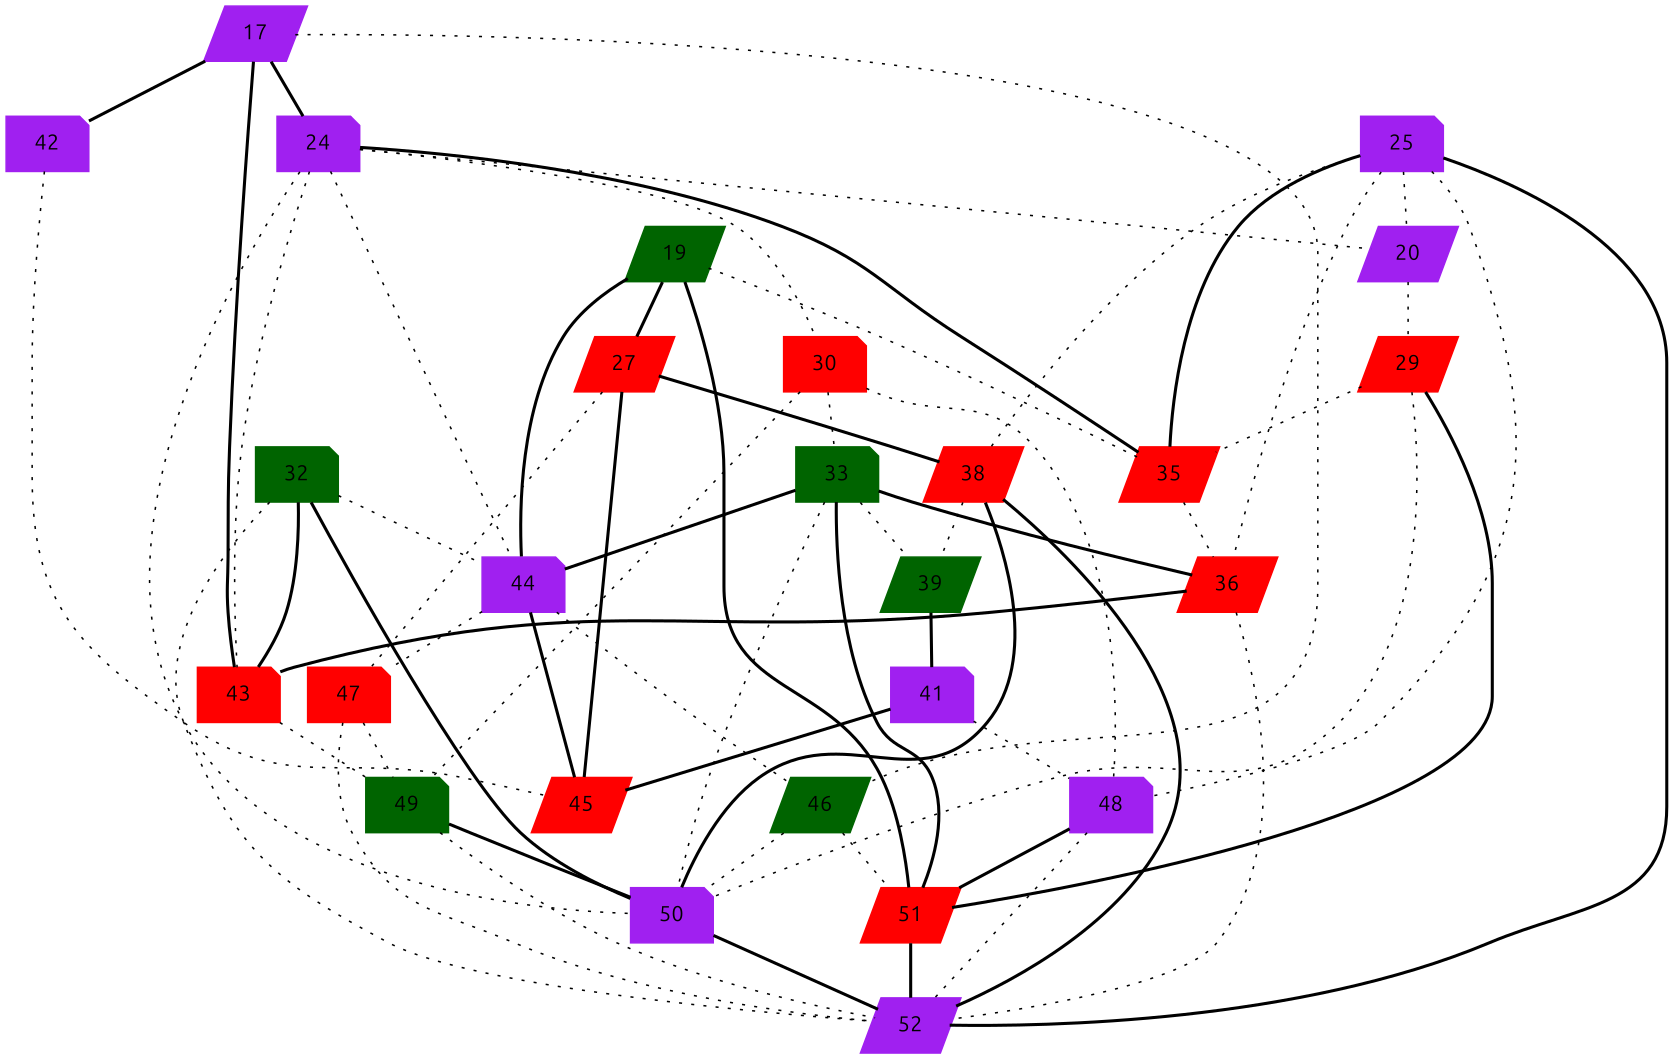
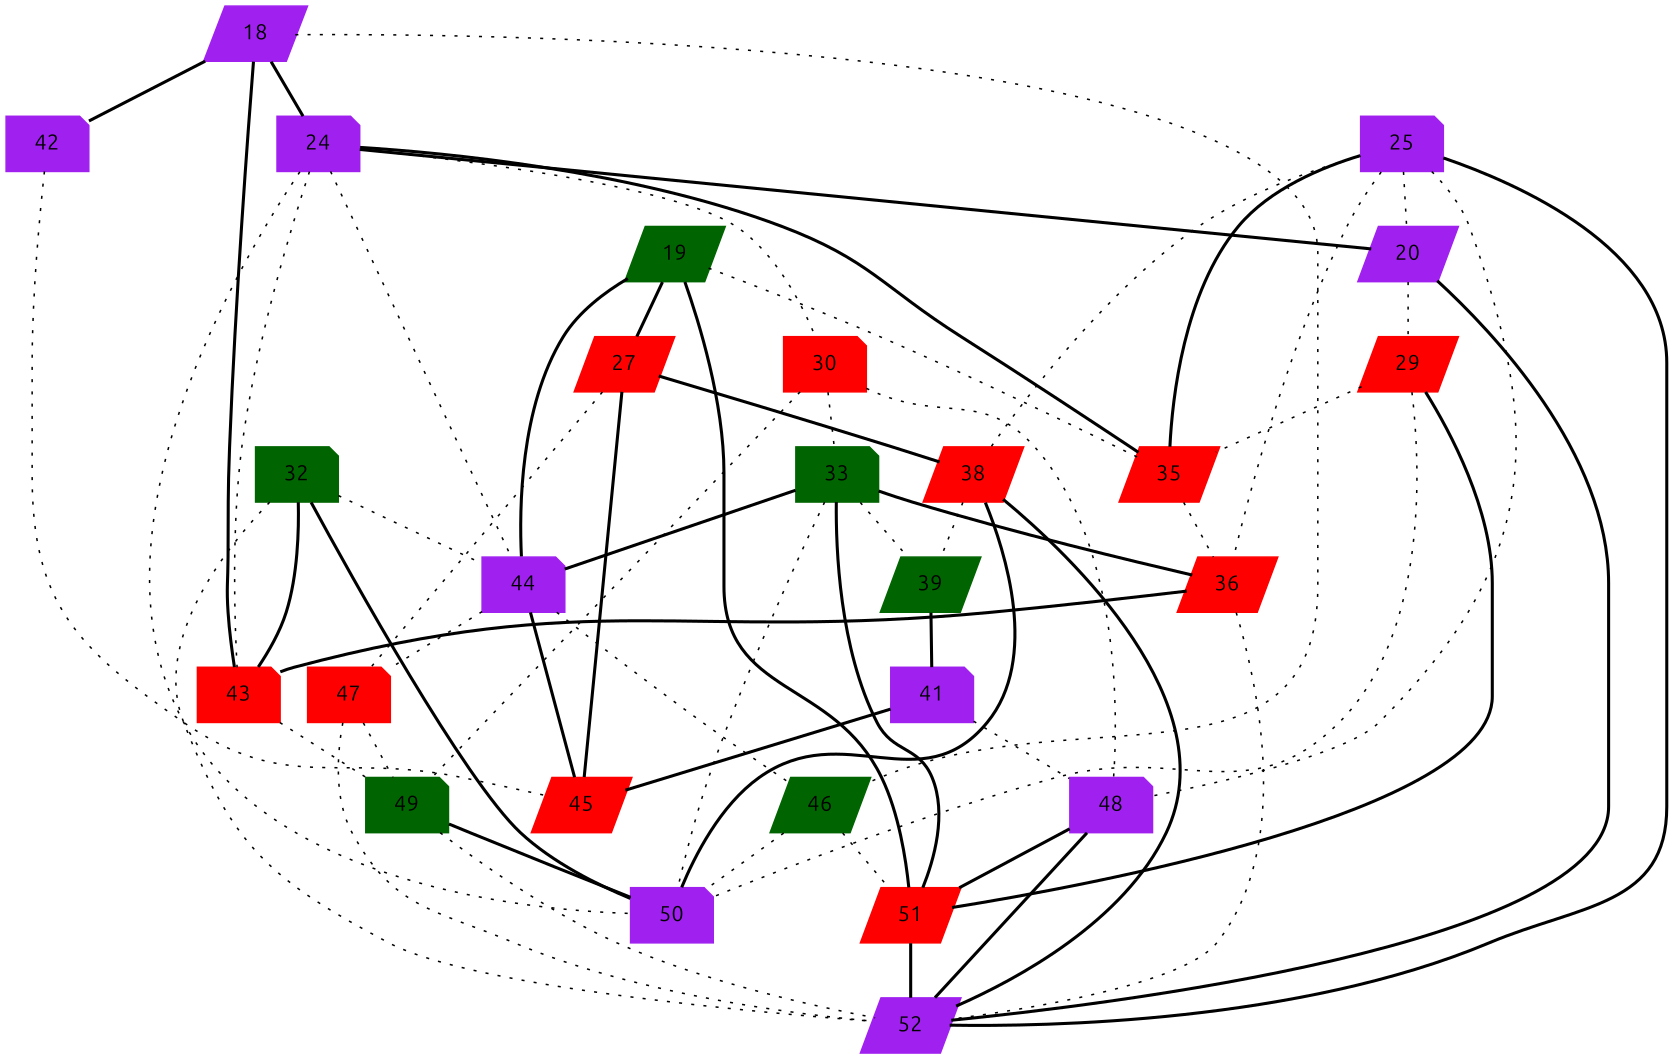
node "17": label "17" -> "18"
edge "24" -- "20": style dotted -> bold
edge "48" -- "52": style dotted -> bold
edge "50" -- "52": now "20" -- "52"
